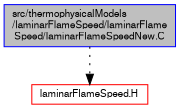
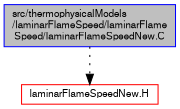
node "laminarFlameSpeed.H": label "laminarFlameSpeed.H" -> "laminarFlameSpeedNew.H"
